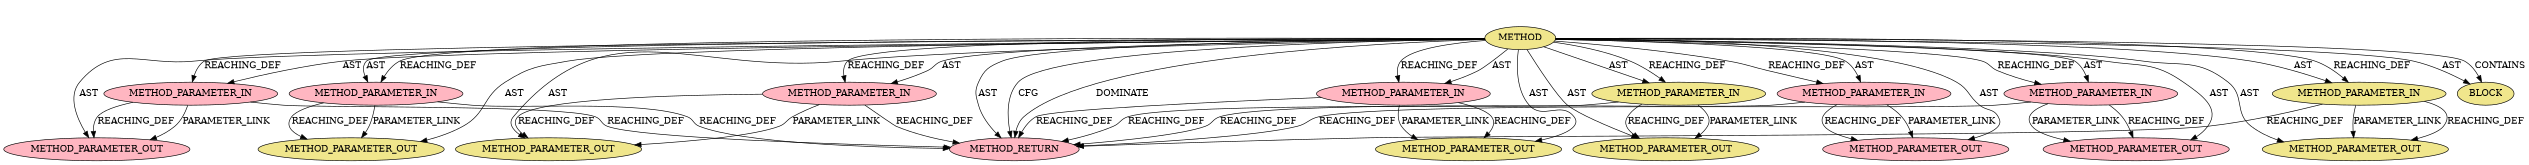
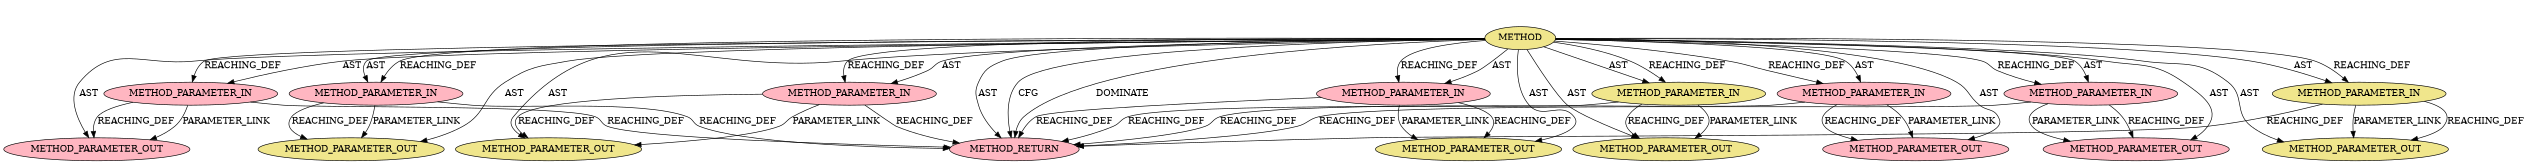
node "BLOCK": removed
